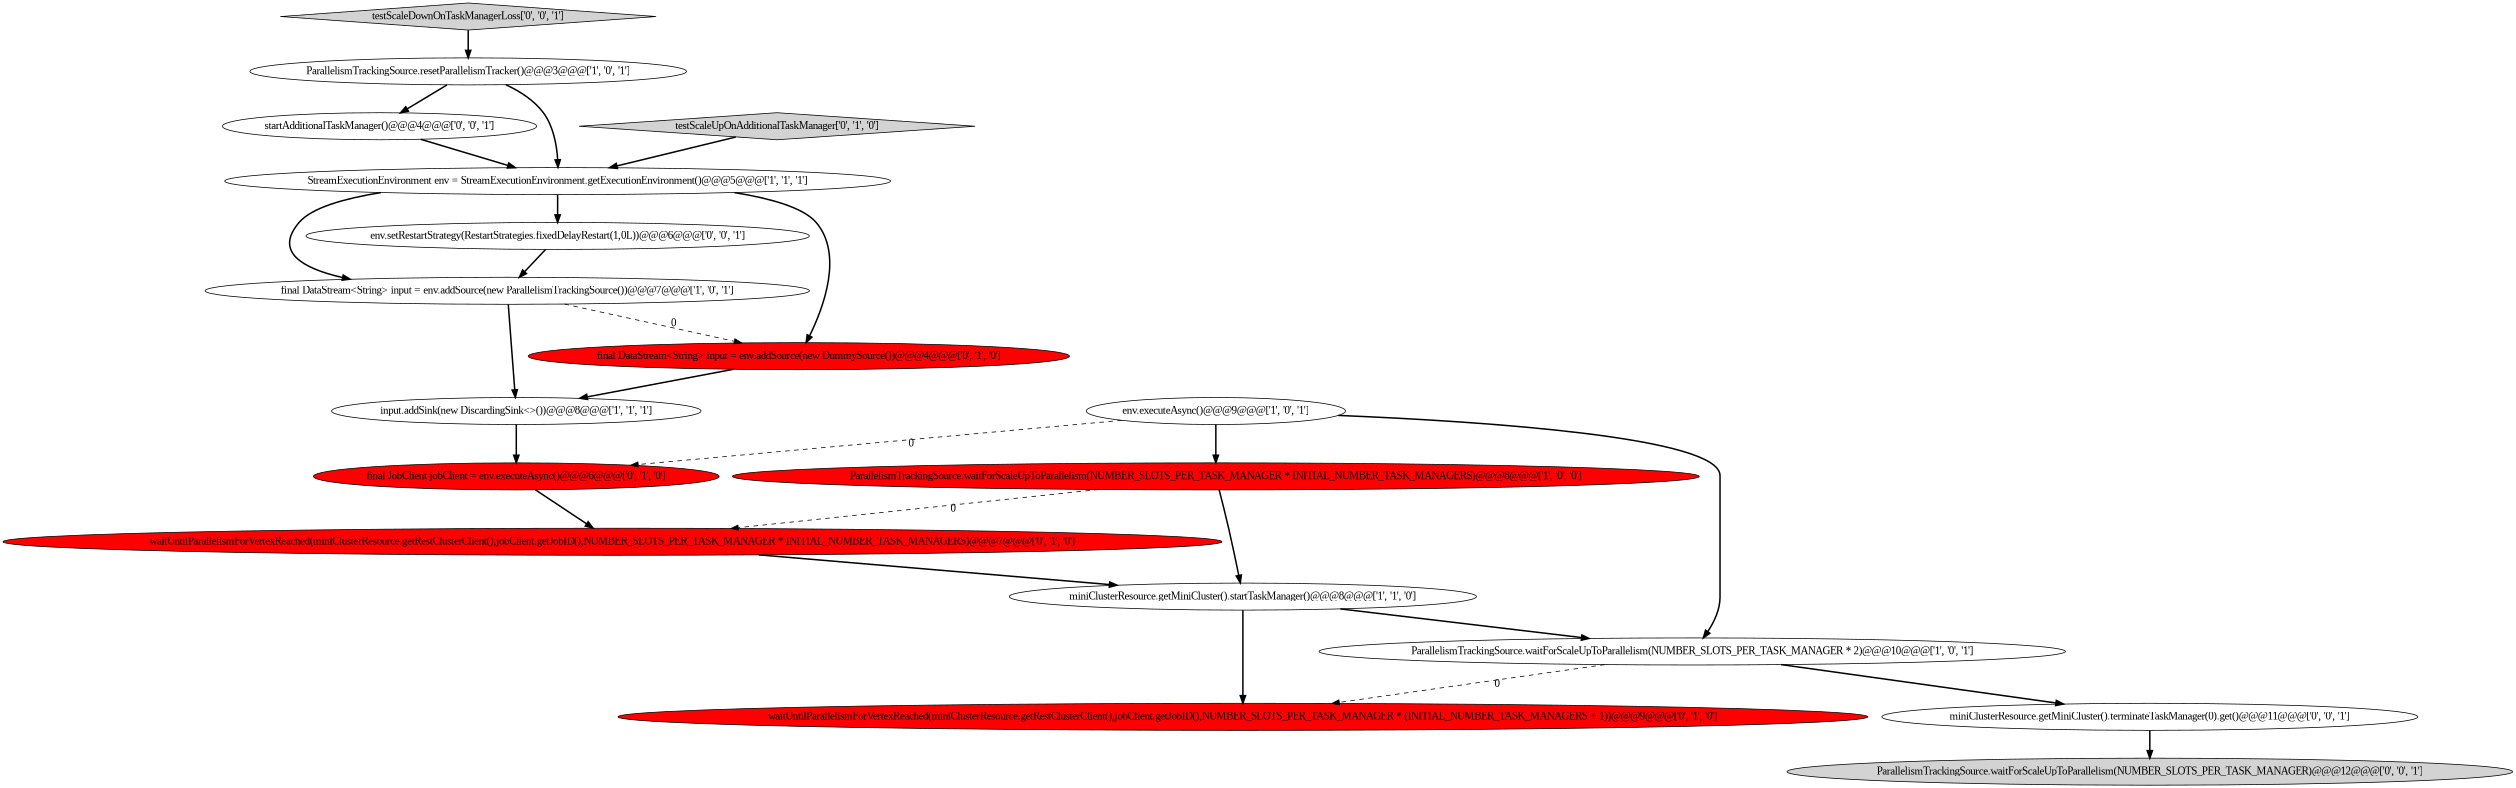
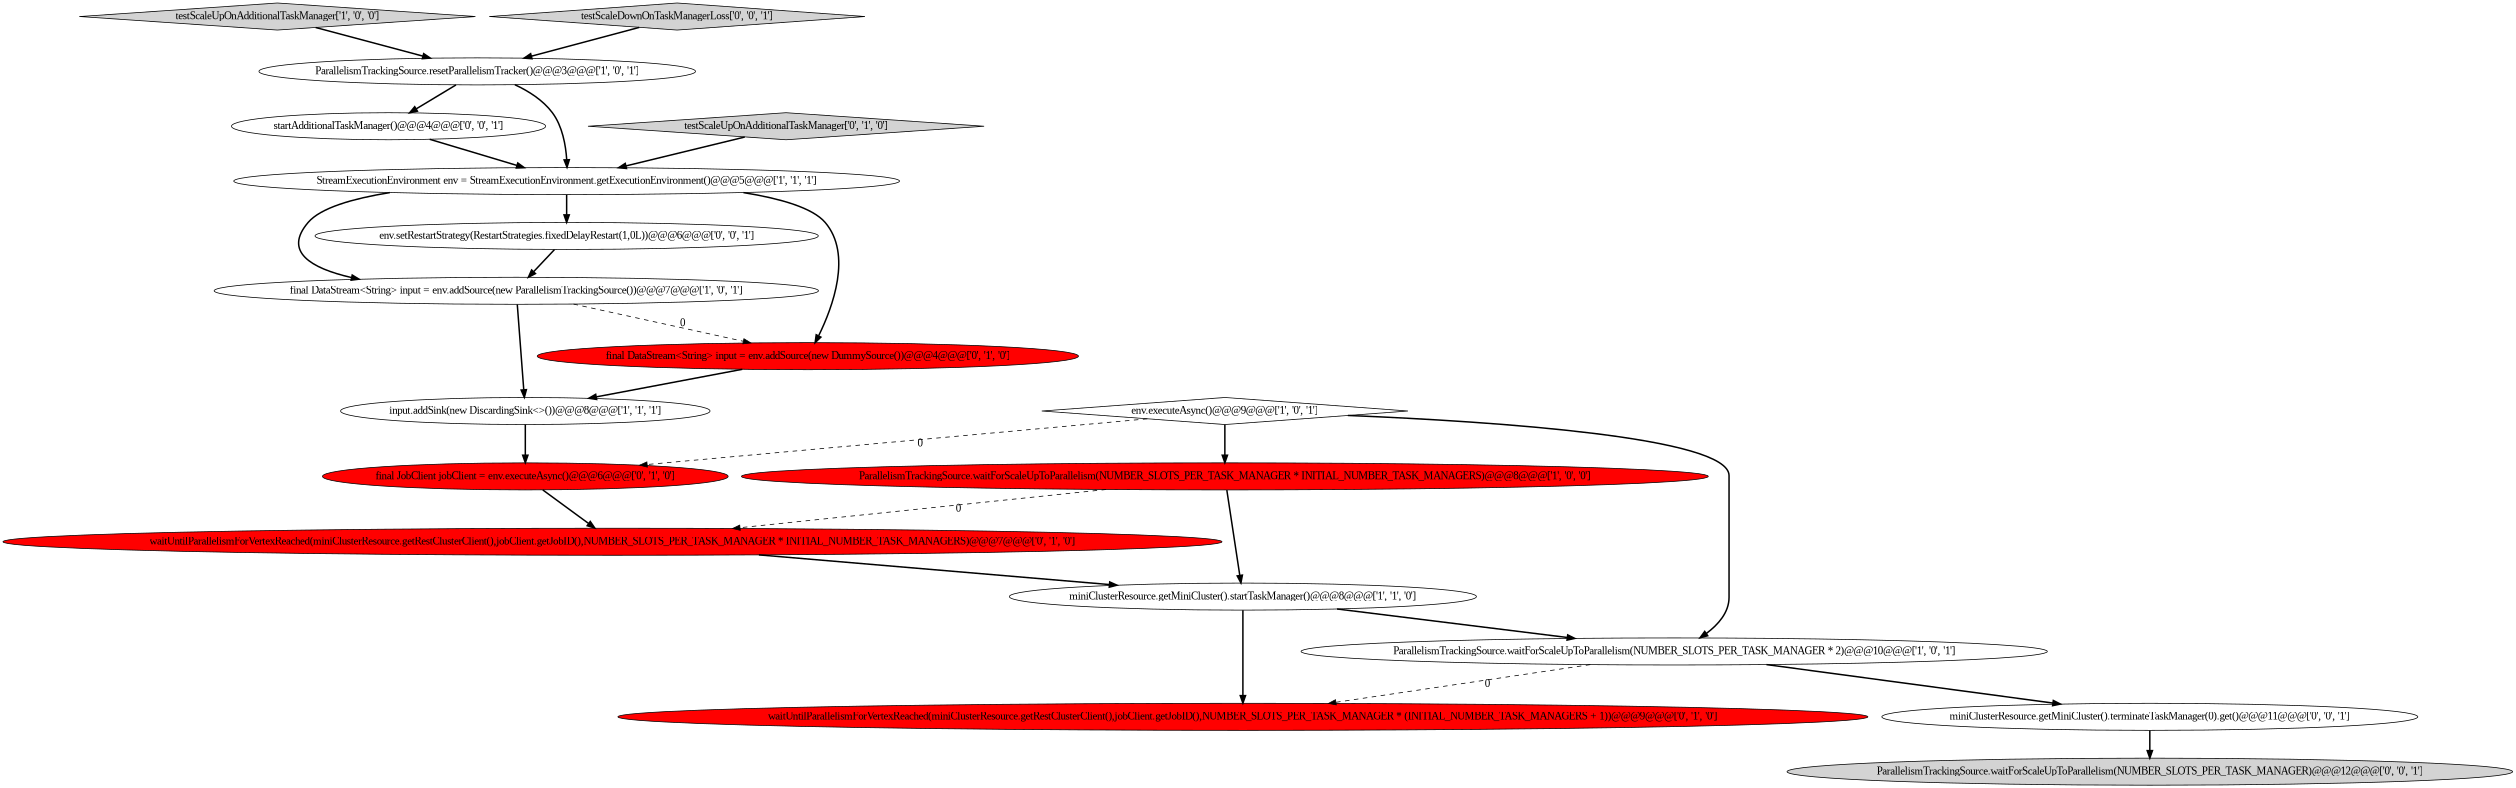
node "testScaleUpOnAdditionalTaskManager['1', '0', '0']": added
node "env.executeAsync()@@@9@@@['1', '0', '1']": shape ellipse -> diamond
